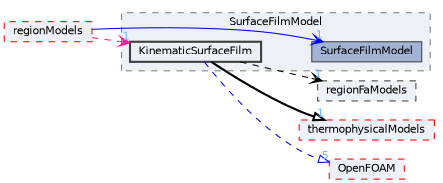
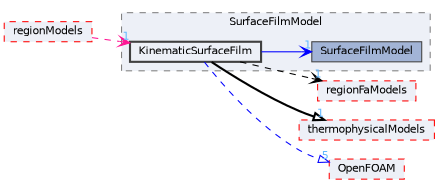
edge "regionModels" -> "SurfaceFilmModel": now "KinematicSurfaceFilm" -> "SurfaceFilmModel"
node "regionFaModels": color grey25 -> red
